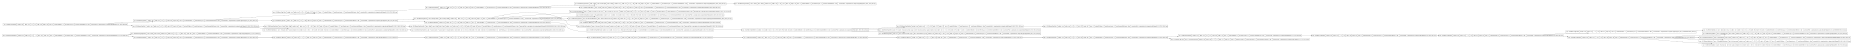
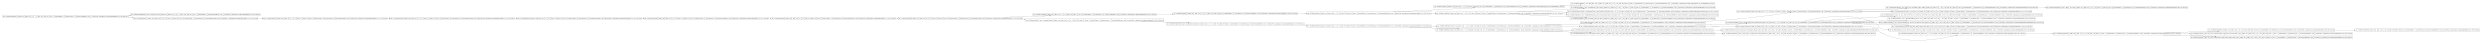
node "type = XCUIElementTypeScrollView": added
